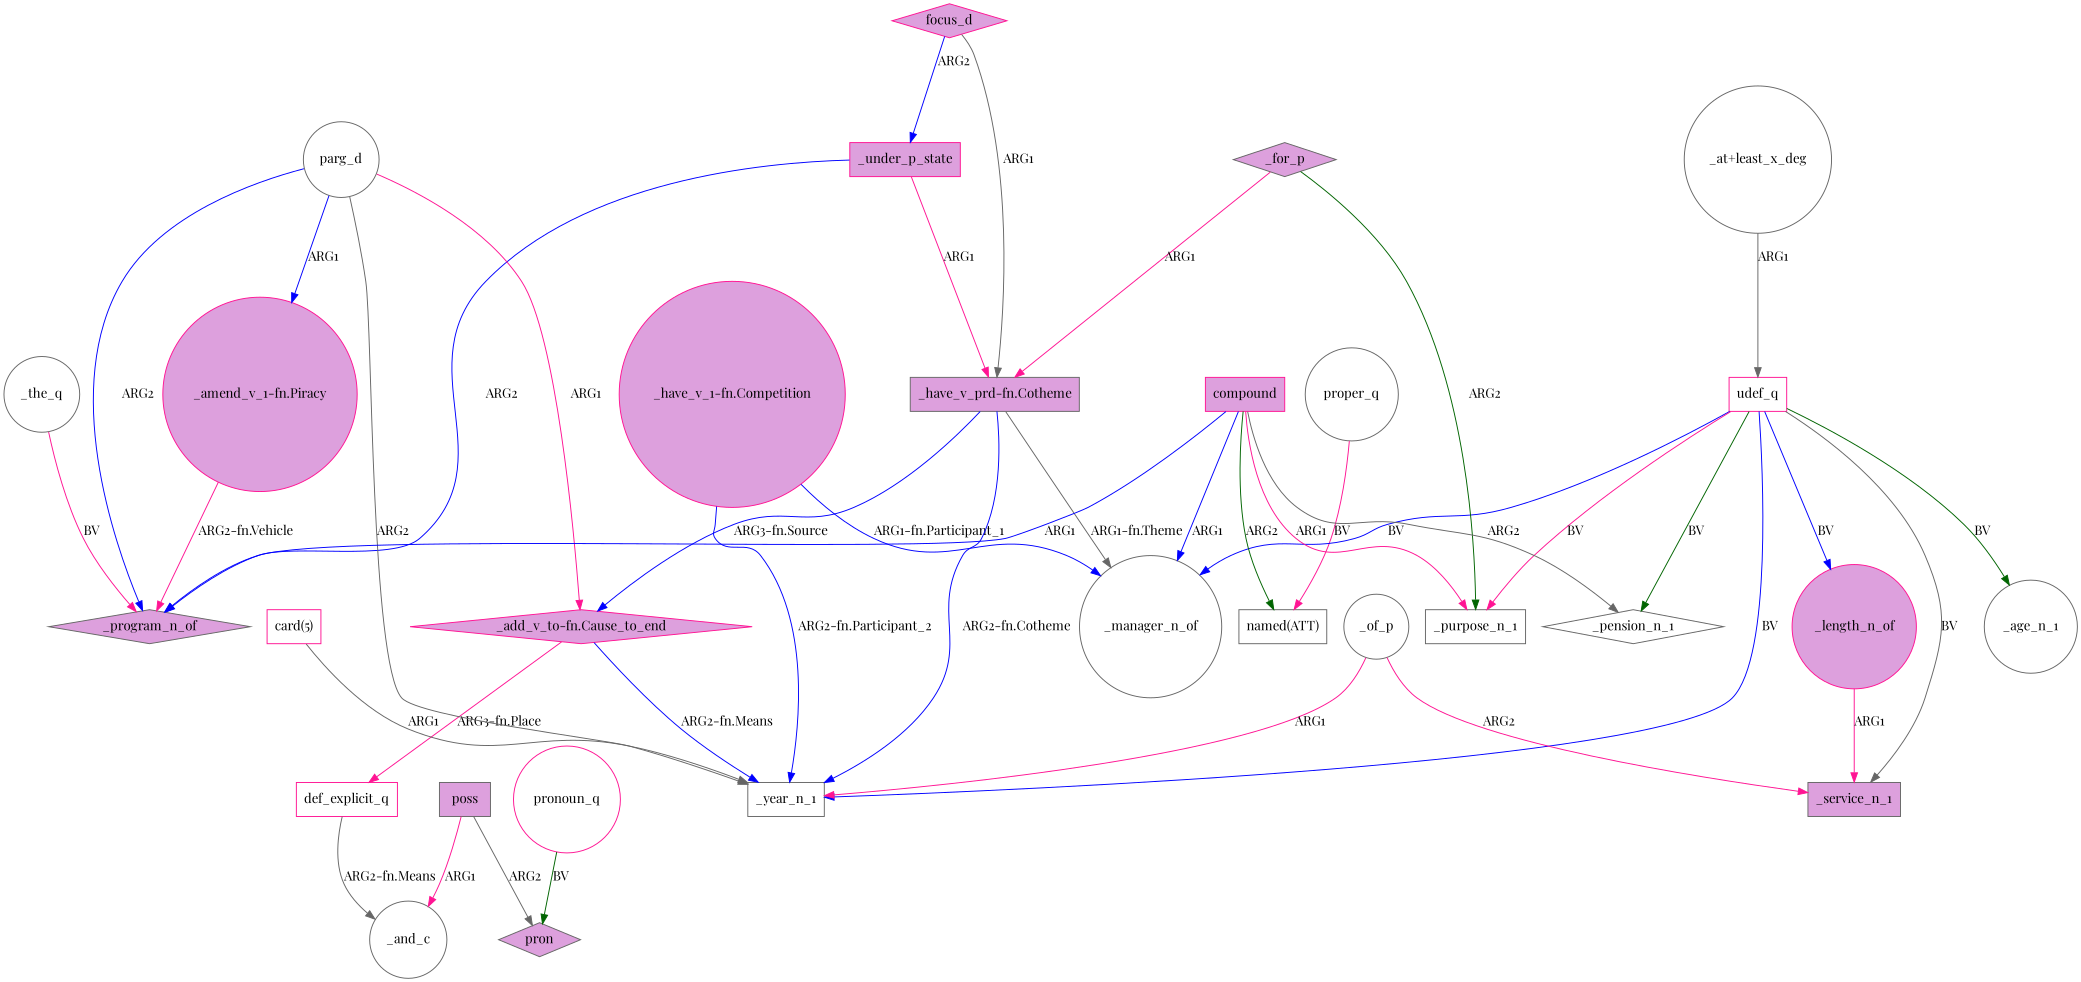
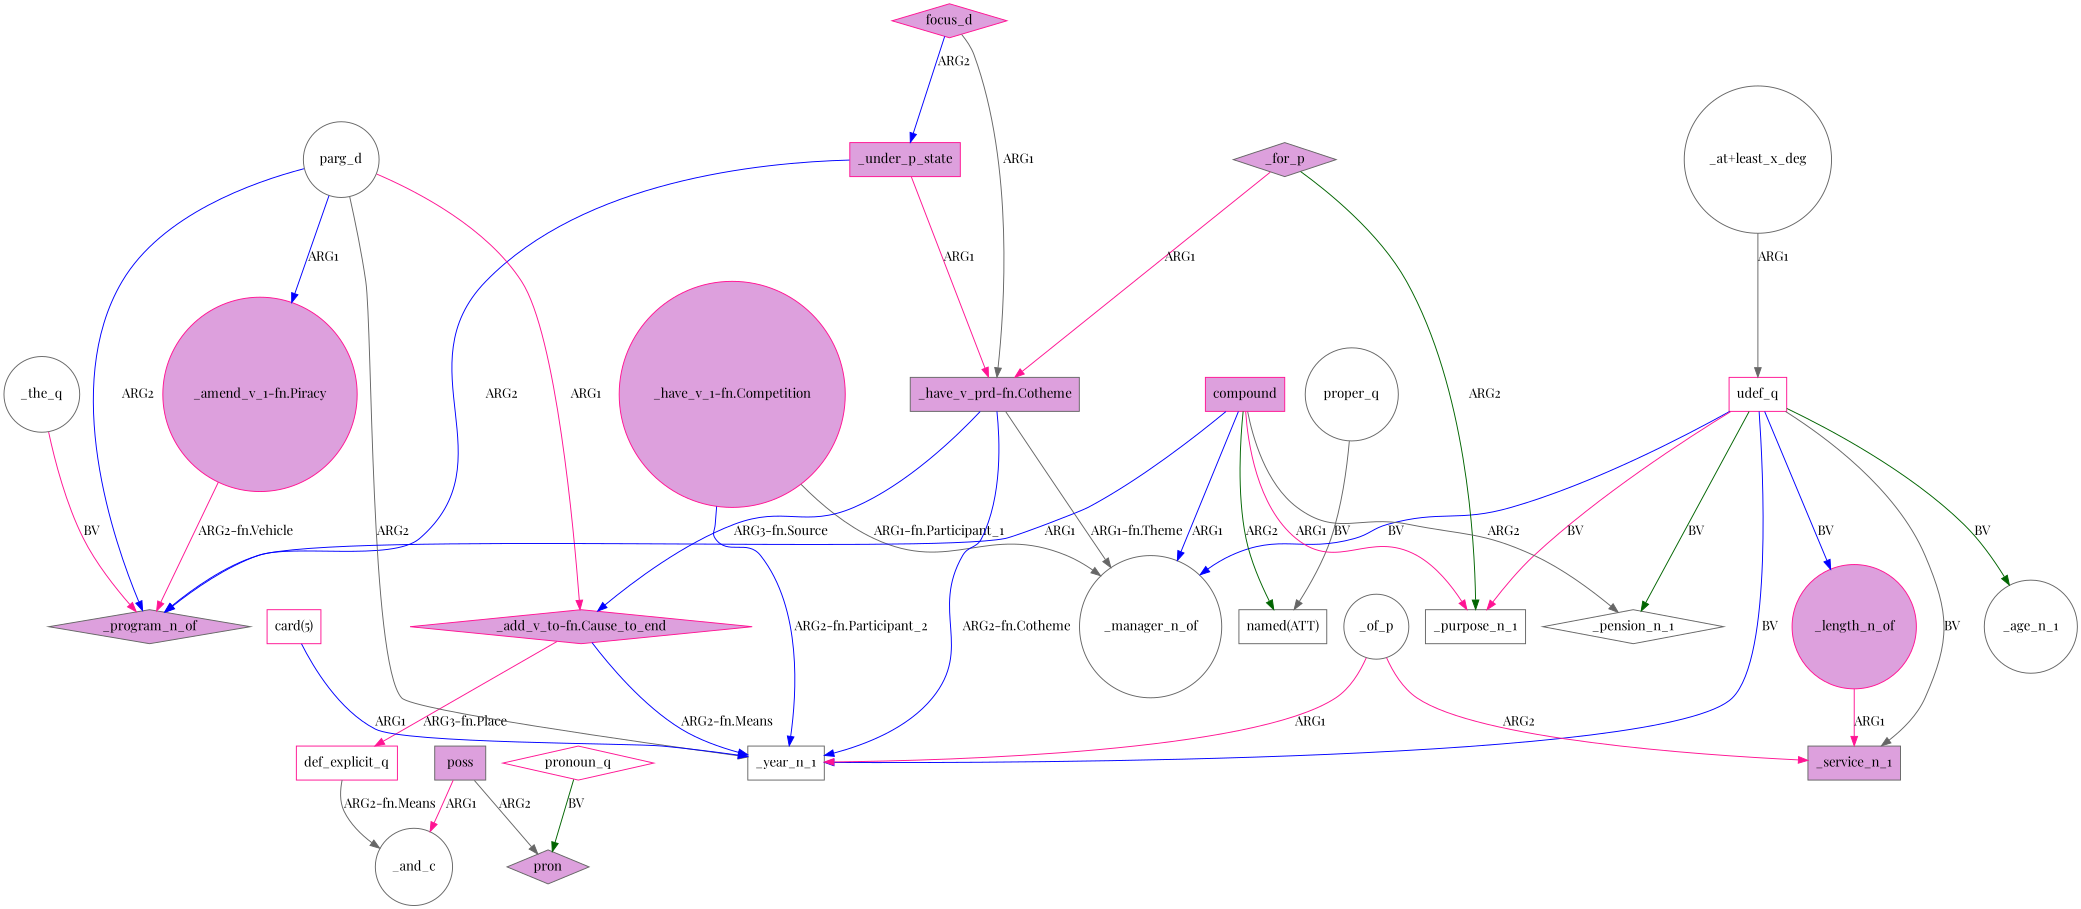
edge "proper_q" -> "named(ATT)": color deeppink -> gray40
edge "_have_v_1-fn.Competition" -> "_manager_n_of": color blue -> gray40
edge "card(5)" -> "_year_n_1": color gray40 -> blue
node "pronoun_q": shape circle -> diamond
